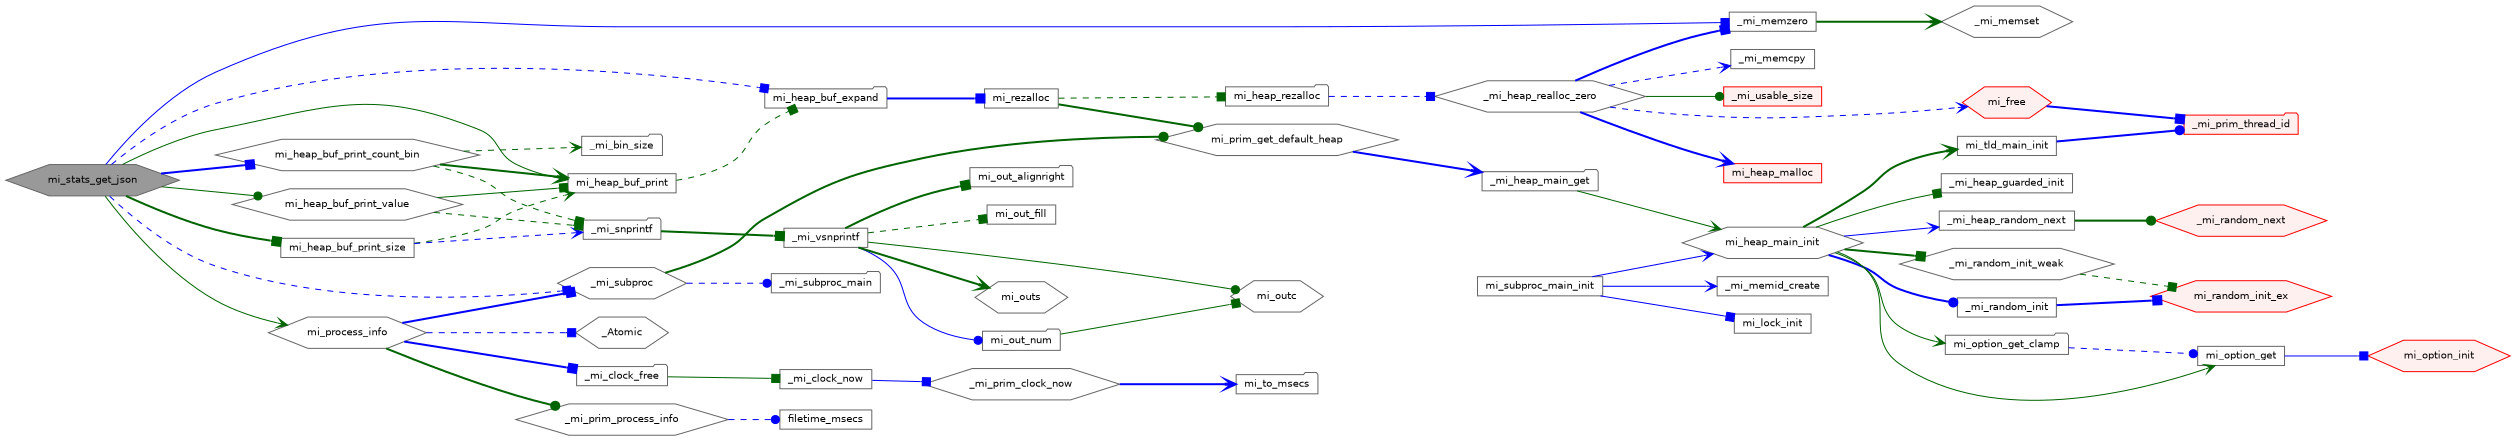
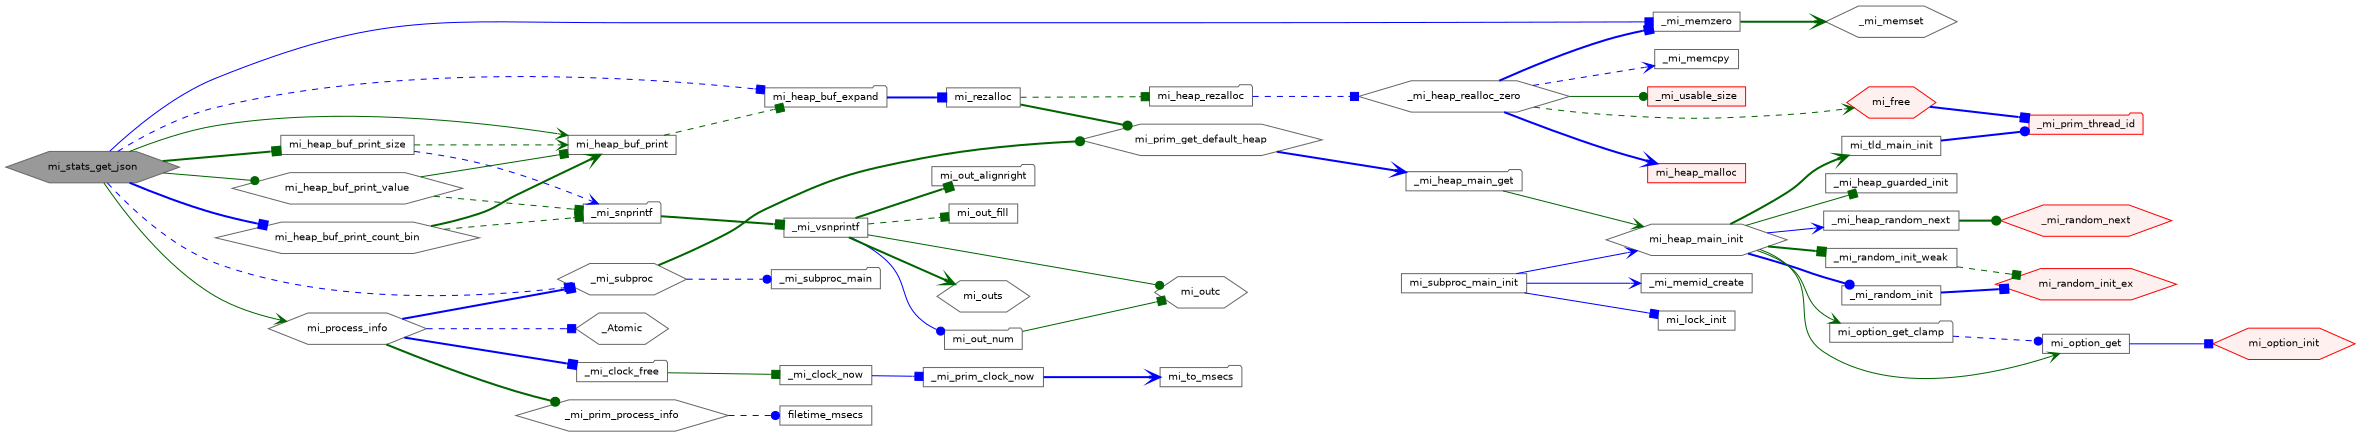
edge "_mi_heap_realloc_zero" -> "mi_free": color blue -> darkgreen
node "_mi_bin_size": removed
node "_mi_random_init_weak": shape hexagon -> box
node "_mi_prim_clock_now": shape hexagon -> box
